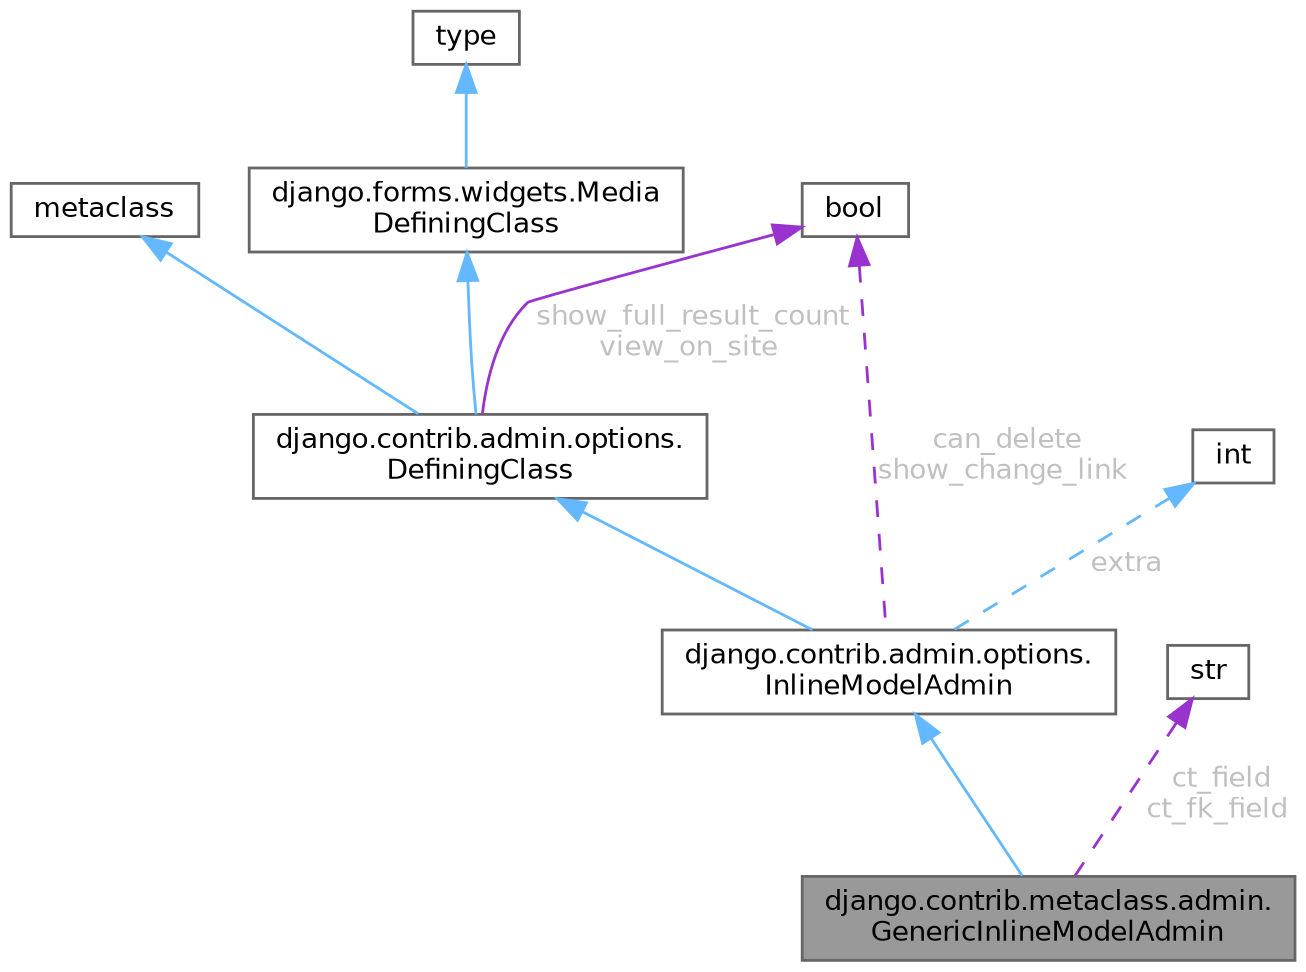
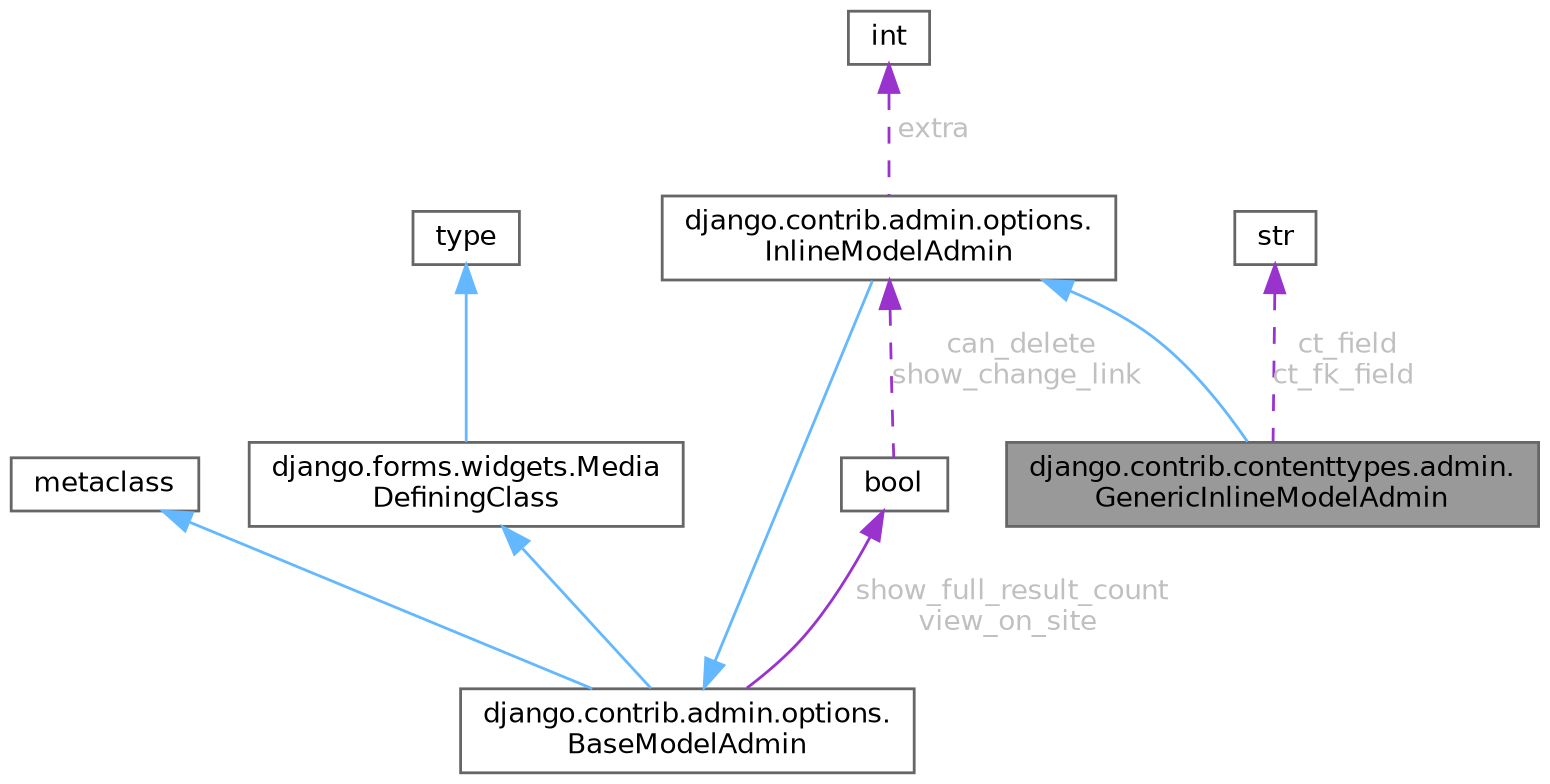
edge "django.contrib.admin.options. InlineModelAdmin" -> "bool": reversed
node "django.contrib.admin.options. DefiningClass": label "django.contrib.admin.options. DefiningClass" -> "django.contrib.admin.options. BaseModelAdmin"
edge "django.contrib.admin.options. InlineModelAdmin" -> "int": color steelblue1 -> darkorchid3
node "django.contrib.metaclass.admin. GenericInlineModelAdmin": label "django.contrib.metaclass.admin. GenericInlineModelAdmin" -> "django.contrib.contenttypes.admin. GenericInlineModelAdmin"
